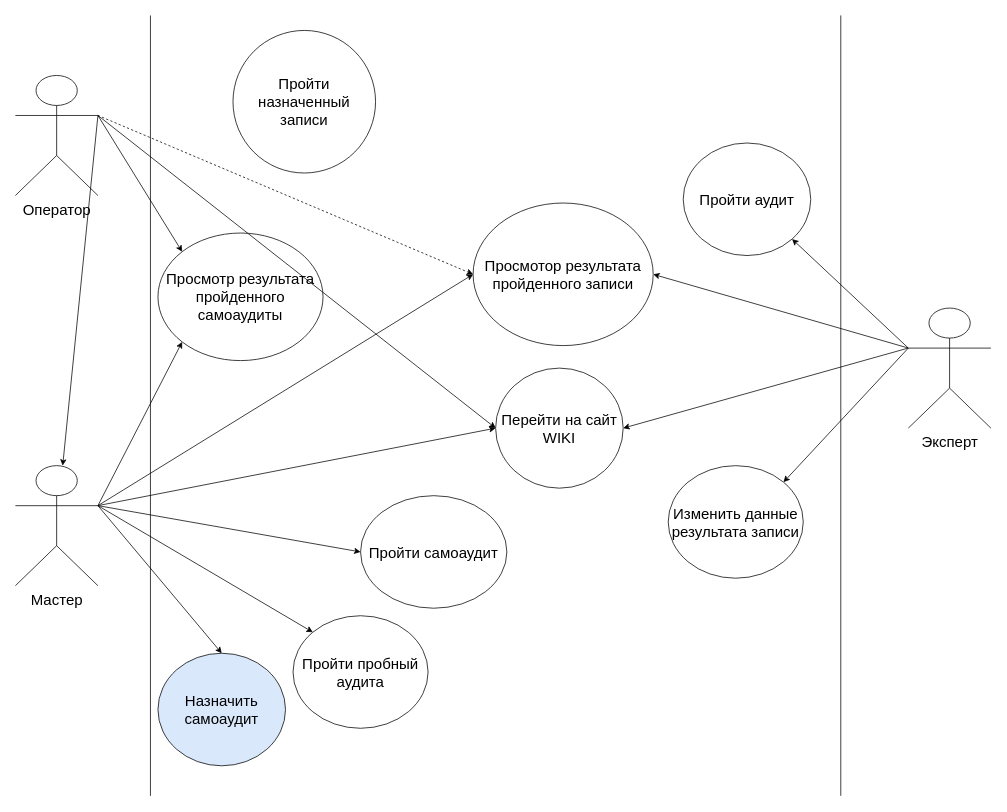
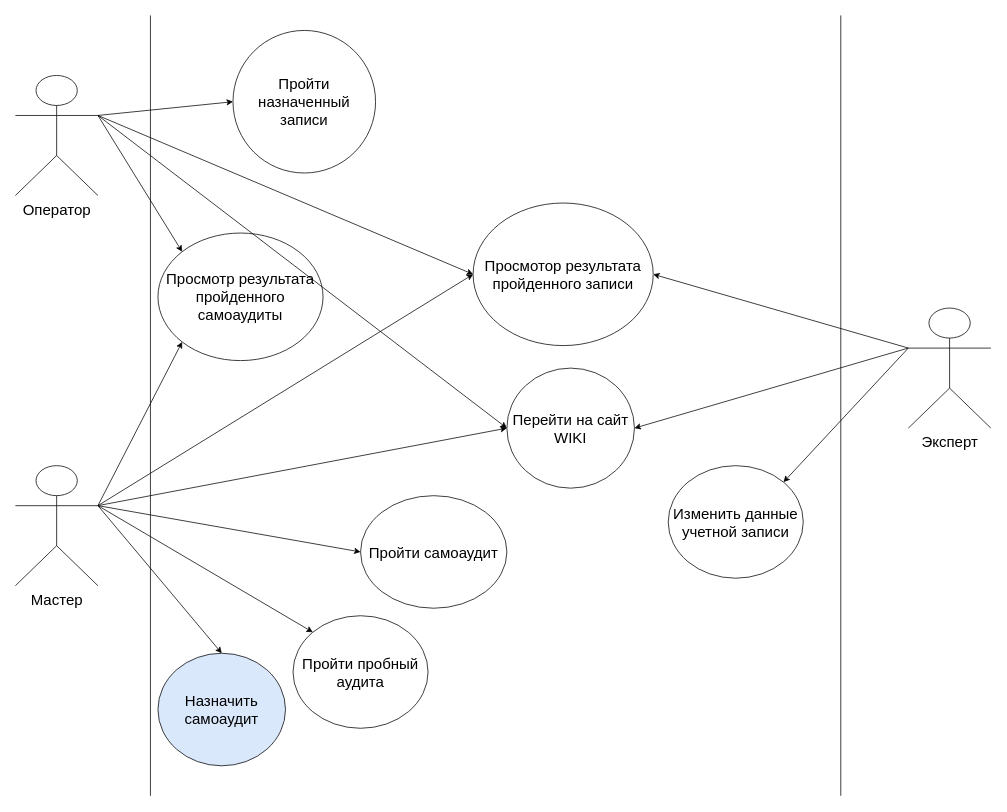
edge "Оператор" -> "Просмотор результата пройденного записи": style dashed -> solid
node "Пройти аудит": removed
edge "Оператор" -> "Мастер": now "Оператор" -> "Пройти назначенный записи"
edge "Эксперт" -> "Пройти аудит": removed
node "Перейти на сайт WIKI": moved (559, 428) -> (570, 428)
node "Изменить данные результата записи": label "Изменить данные результата записи" -> "Изменить данные учетной записи"
